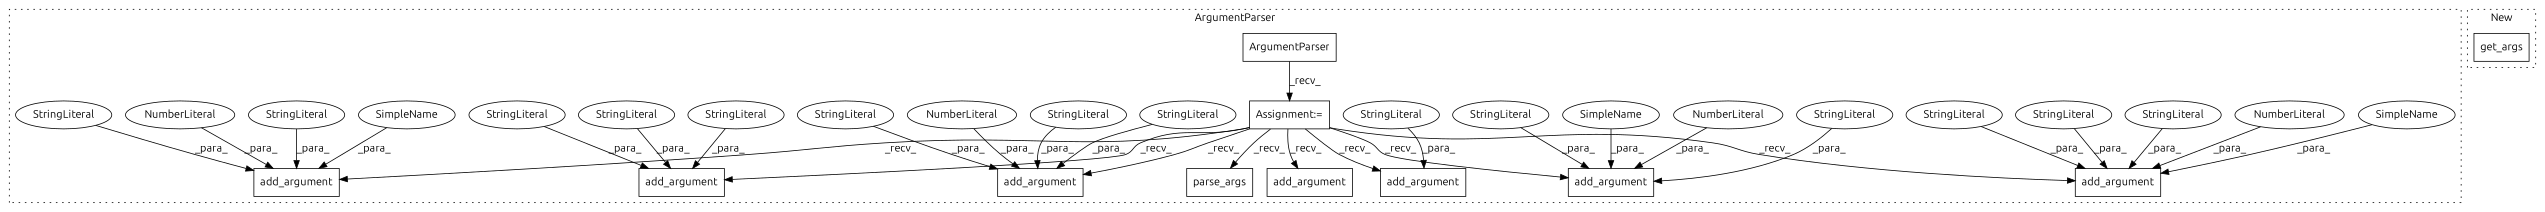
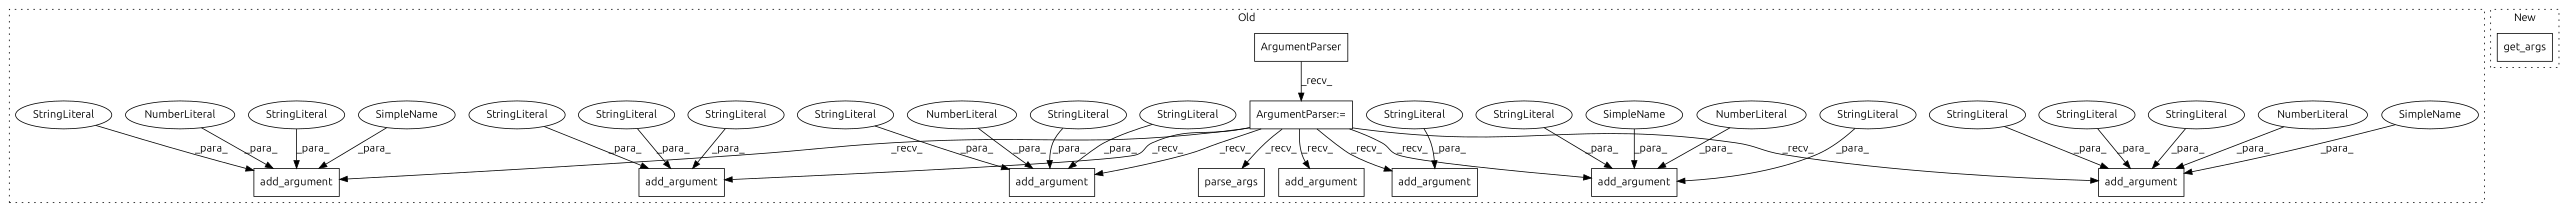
cluster "ArgumentParser": label "ArgumentParser" -> "Old"
node "Assignment:=": label "Assignment:=" -> "ArgumentParser:="
